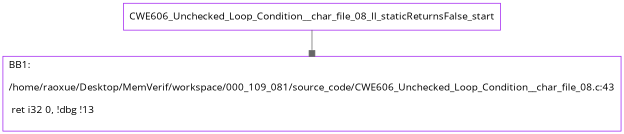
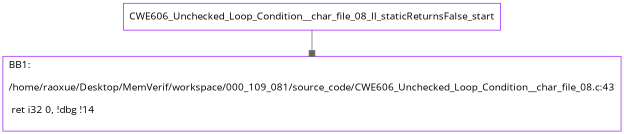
node "BB1:": text "ret i32 0, !dbg !13" -> "ret i32 0, !dbg !14"
